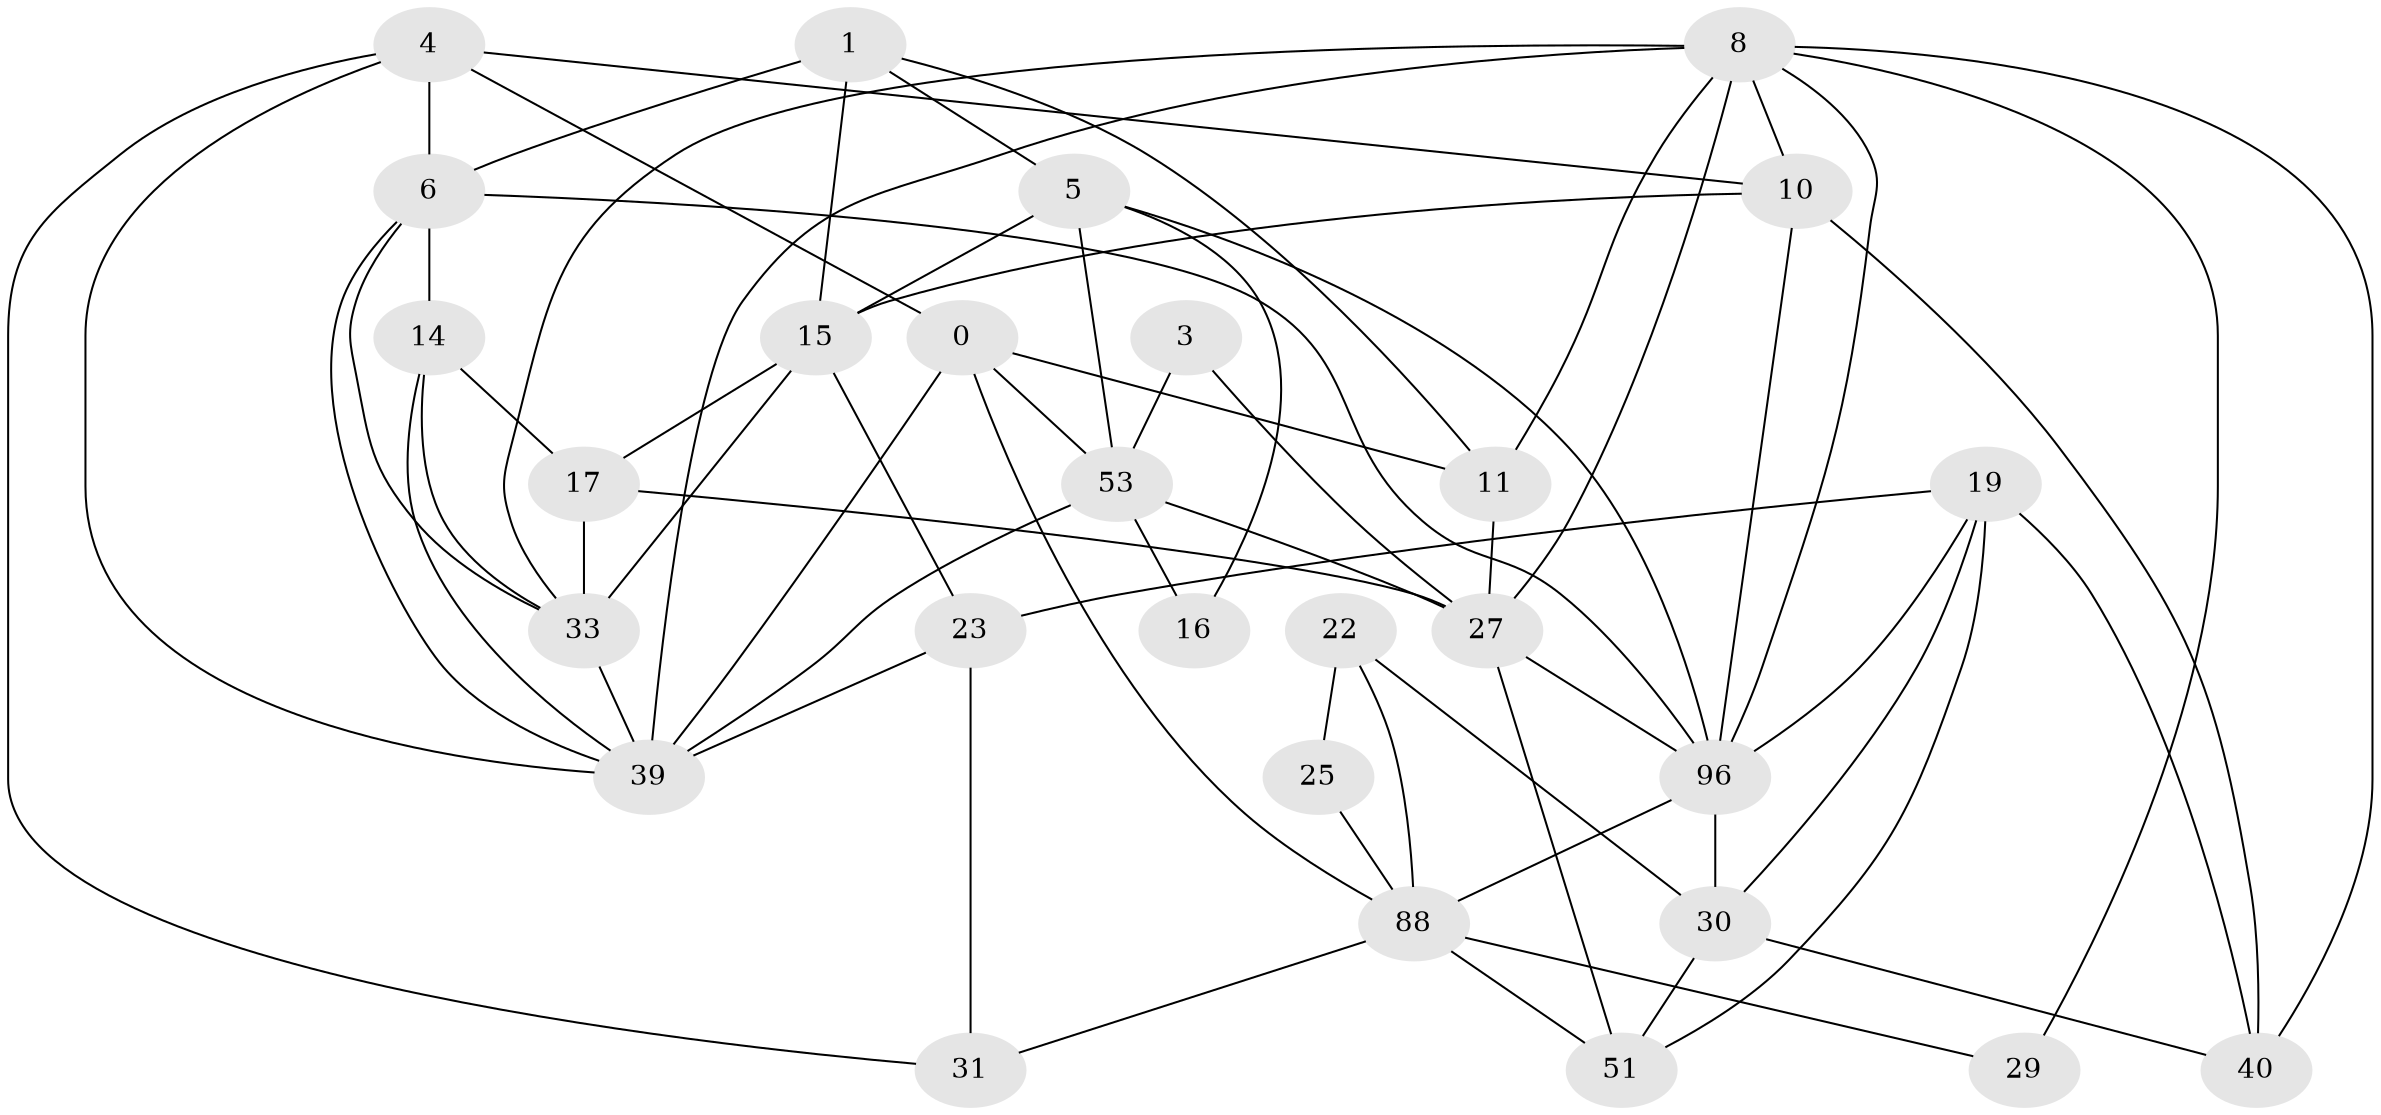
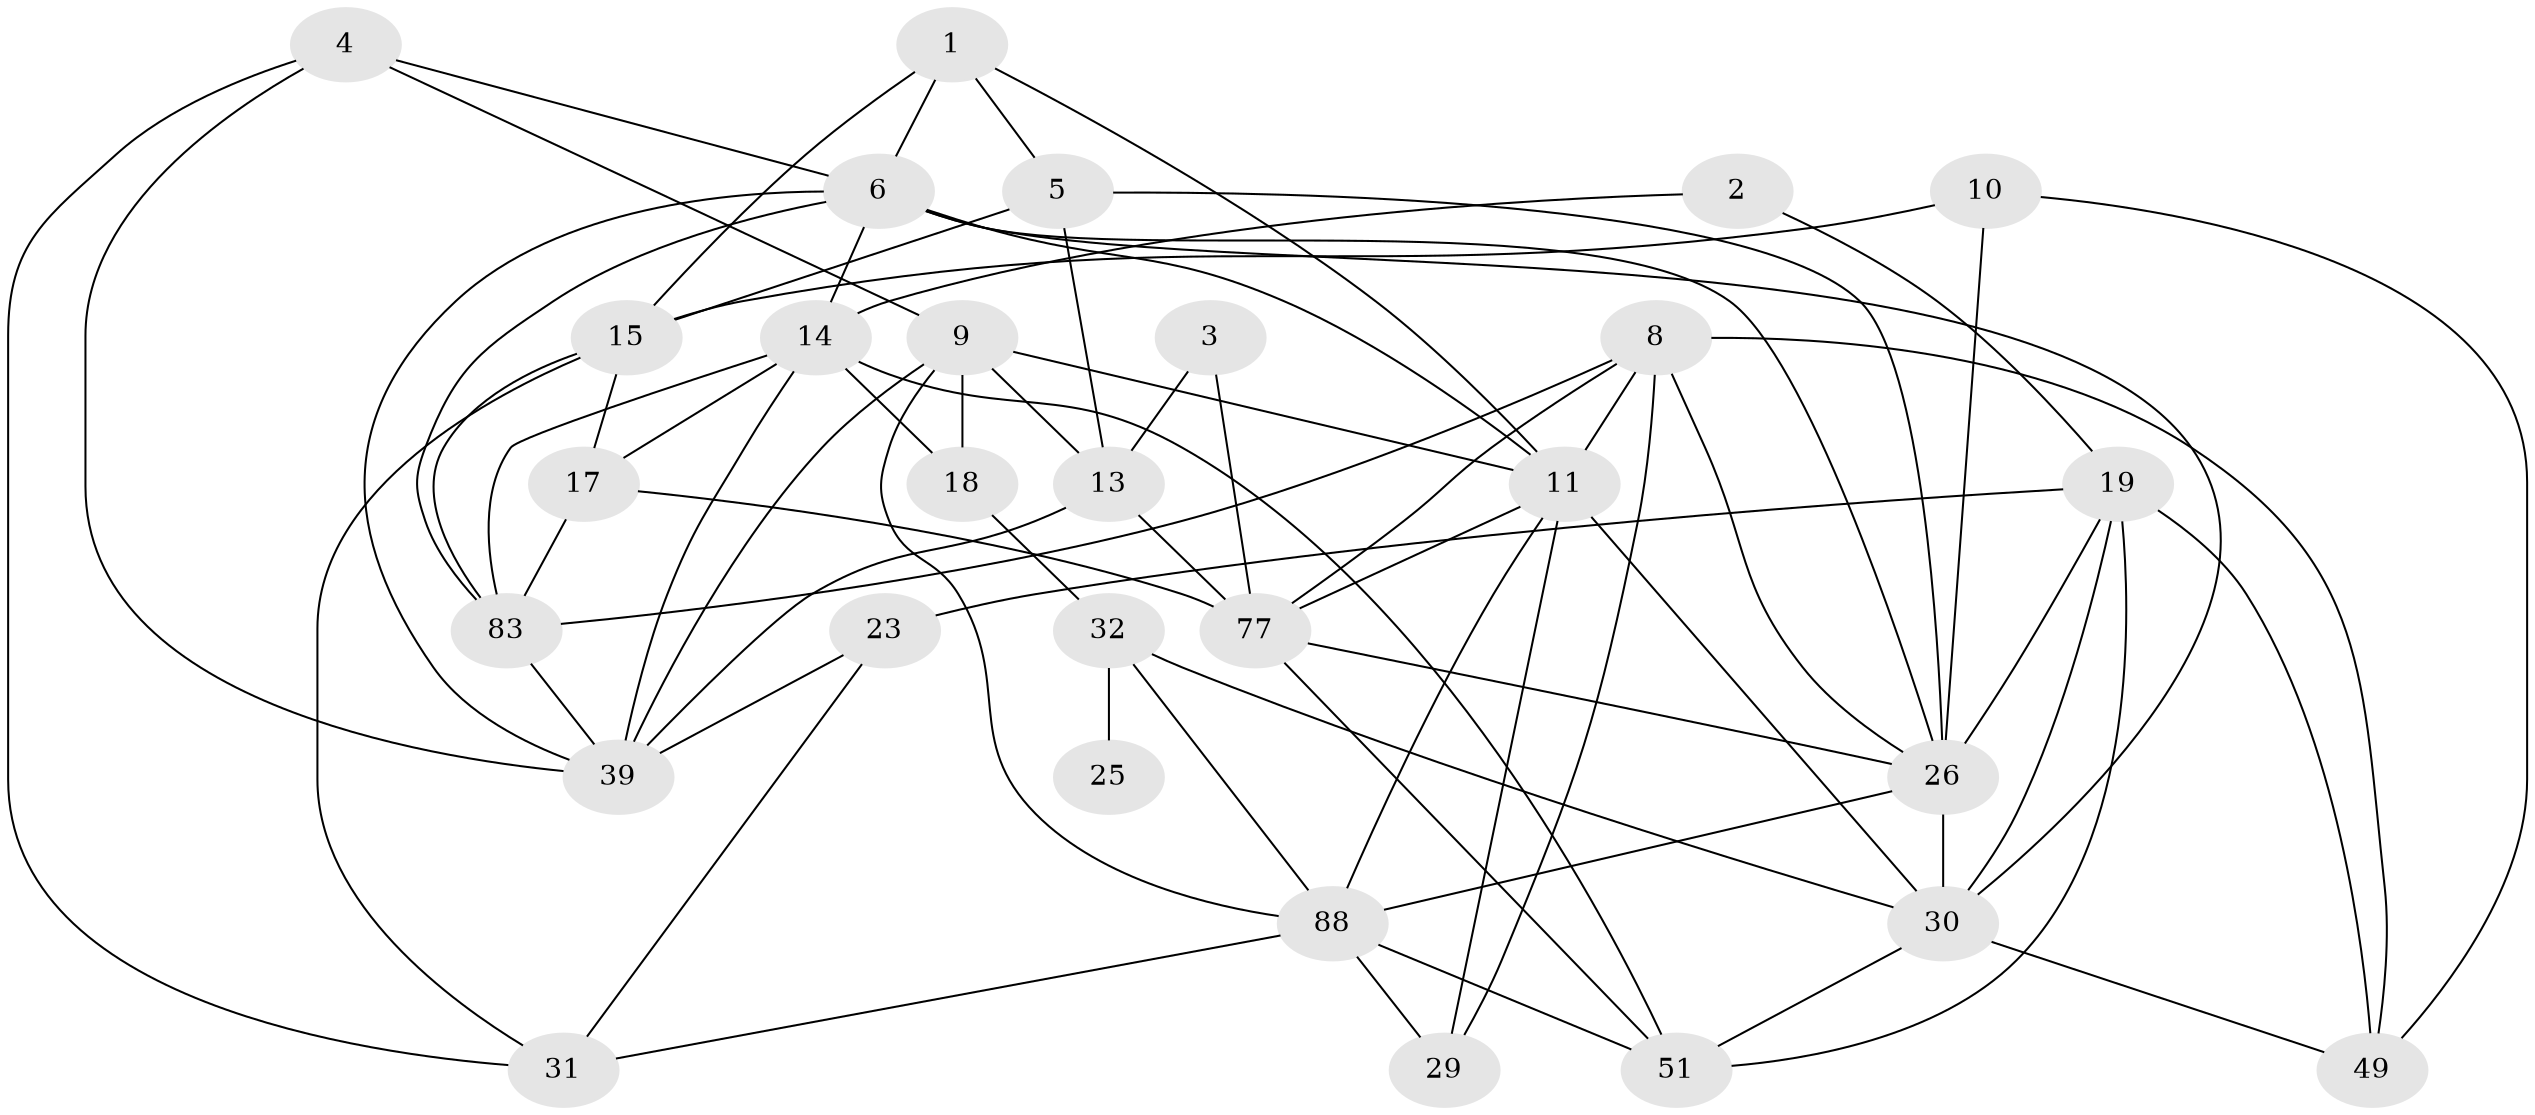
edge "8" -- "10": removed
edge "4" -- "10": removed
edge "8" -- "39": removed
node "2": added
edge "6" -- "11": added
edge "6" -- "30": added
node "0": label "0" -> "9"
edge "15" -- "23": now "15" -- "31"
node "18": added
node "53": label "53" -> "13"
edge "14" -- "51": added
node "33": label "33" -> "83"
node "16": removed
node "22": label "22" -> "32"
node "27": label "27" -> "77"
edge "11" -- "30": added
node "96": label "96" -> "26"
edge "11" -- "29": added
edge "25" -- "88": now "11" -- "88"
node "40": label "40" -> "49"
